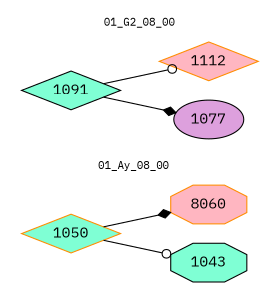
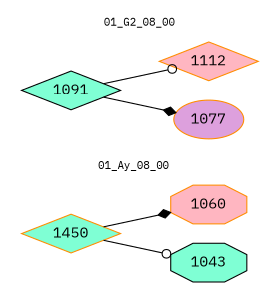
node "1077": color black -> darkorange
node "8060": label "8060" -> "1060"
node "1050": label "1050" -> "1450"
